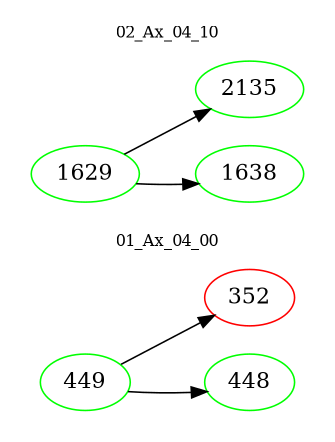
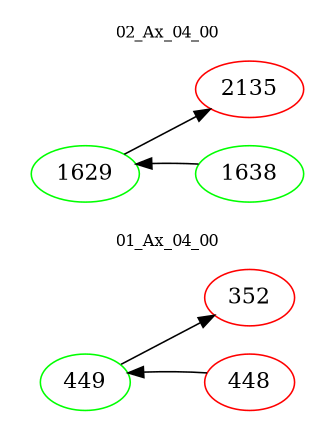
cluster "02_Ax_04_10": label "02_Ax_04_10" -> "02_Ax_04_00"
node "2135": color green -> red
edge "1629" -> "1638": reversed
node "448": color green -> red
edge "449" -> "448": reversed
